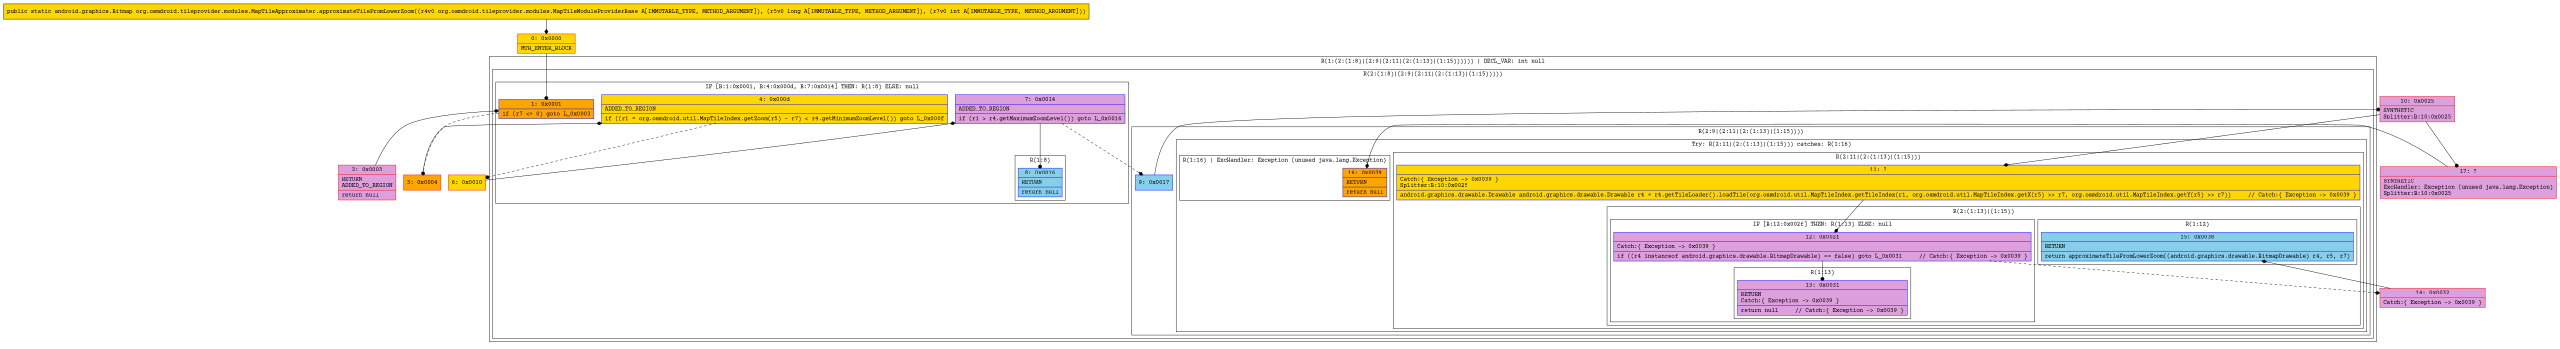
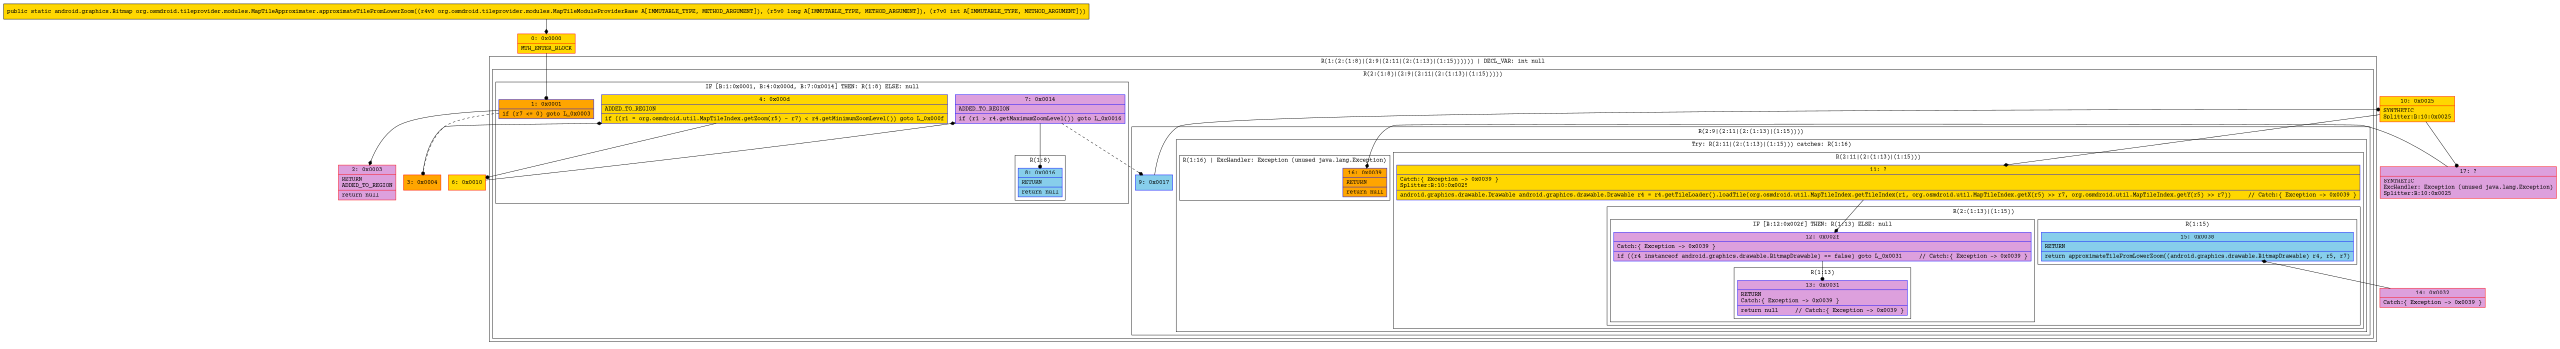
node "10: 0x0025": fillcolor plum -> gold
edge "2: 0x0003" -> "1: 0x0001": reversed
edge "4: 0x000d" -> "6: 0x0010": style dashed -> solid
cluster "R(1:12)": label "R(1:12)" -> "R(1:15)"
edge "12: 0x002f" -> "14: 0x0032": removed
